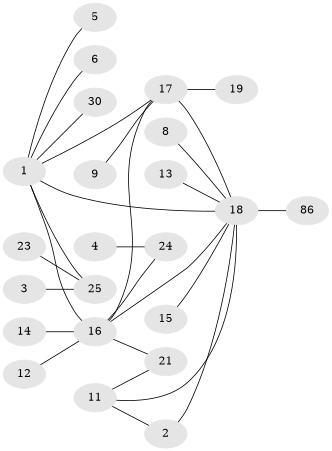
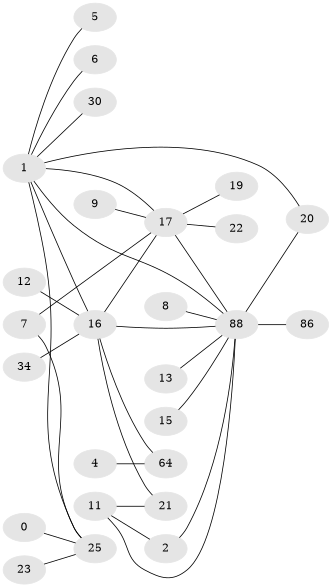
node "18": label "18" -> "88"
node "20": added
node "22": added
node "24": label "24" -> "64"
node "3": label "3" -> "0"
node "7": added
node "14": label "14" -> "34"
